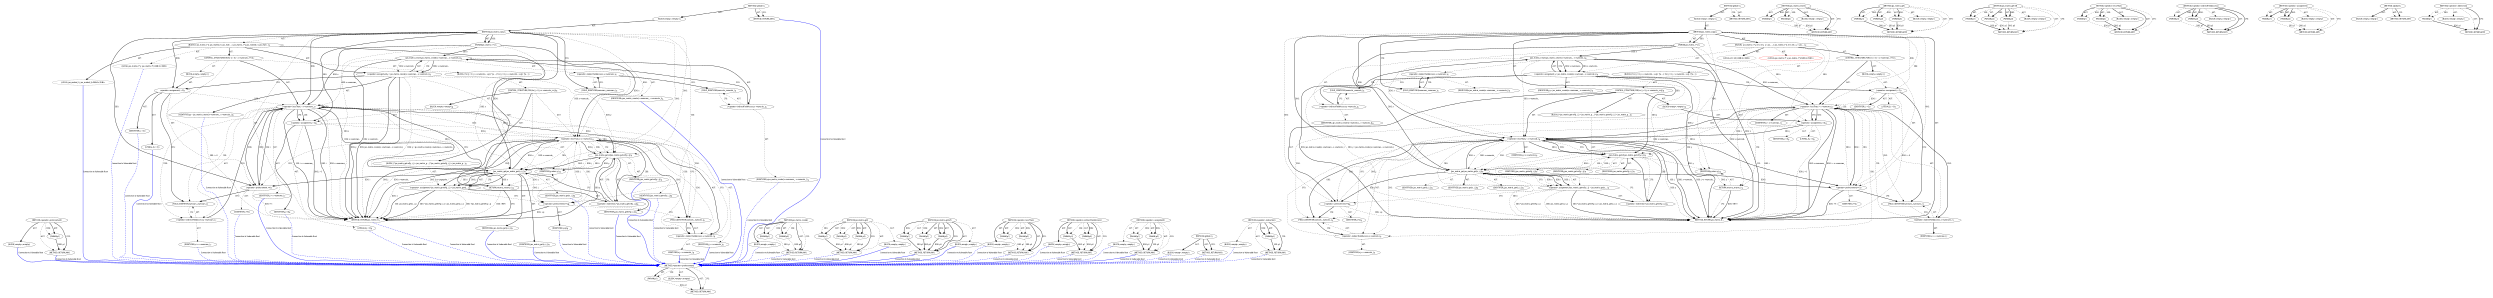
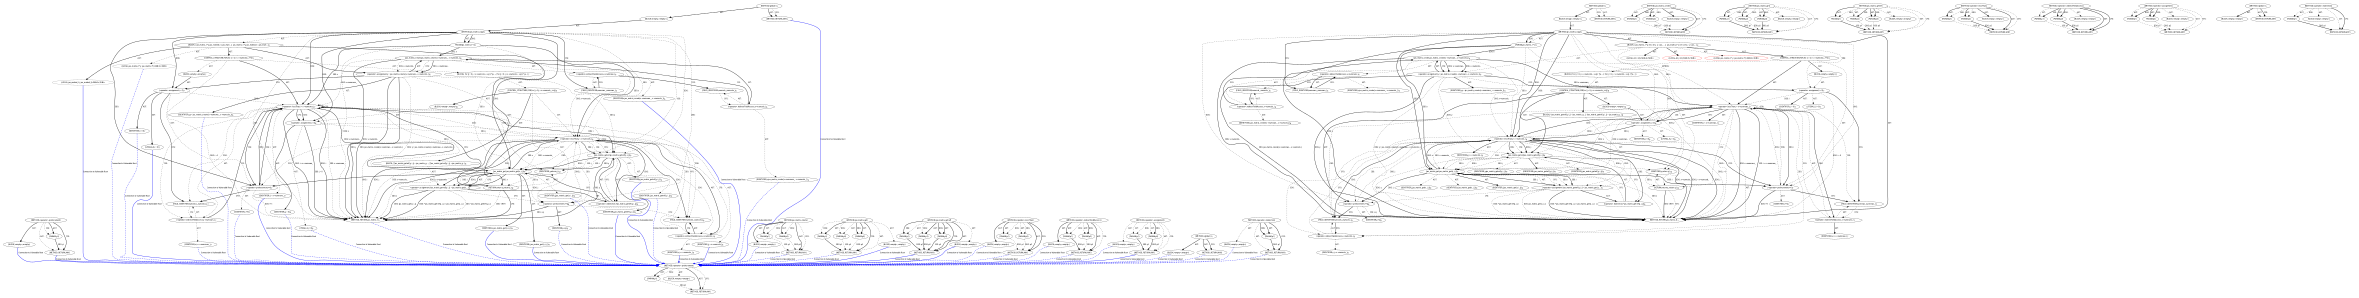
node "<(LOCAL,int j: int)<SUB>5</SUB>>": added
